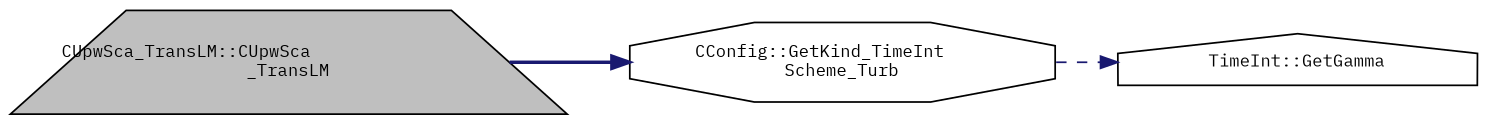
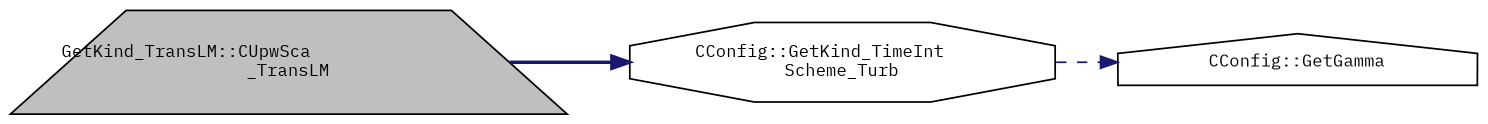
node "CUpwSca_TransLM::CUpwSca _TransLM": label "CUpwSca_TransLM::CUpwSca _TransLM" -> "GetKind_TransLM::CUpwSca _TransLM"
node "TimeInt::GetGamma": label "TimeInt::GetGamma" -> "CConfig::GetGamma"
